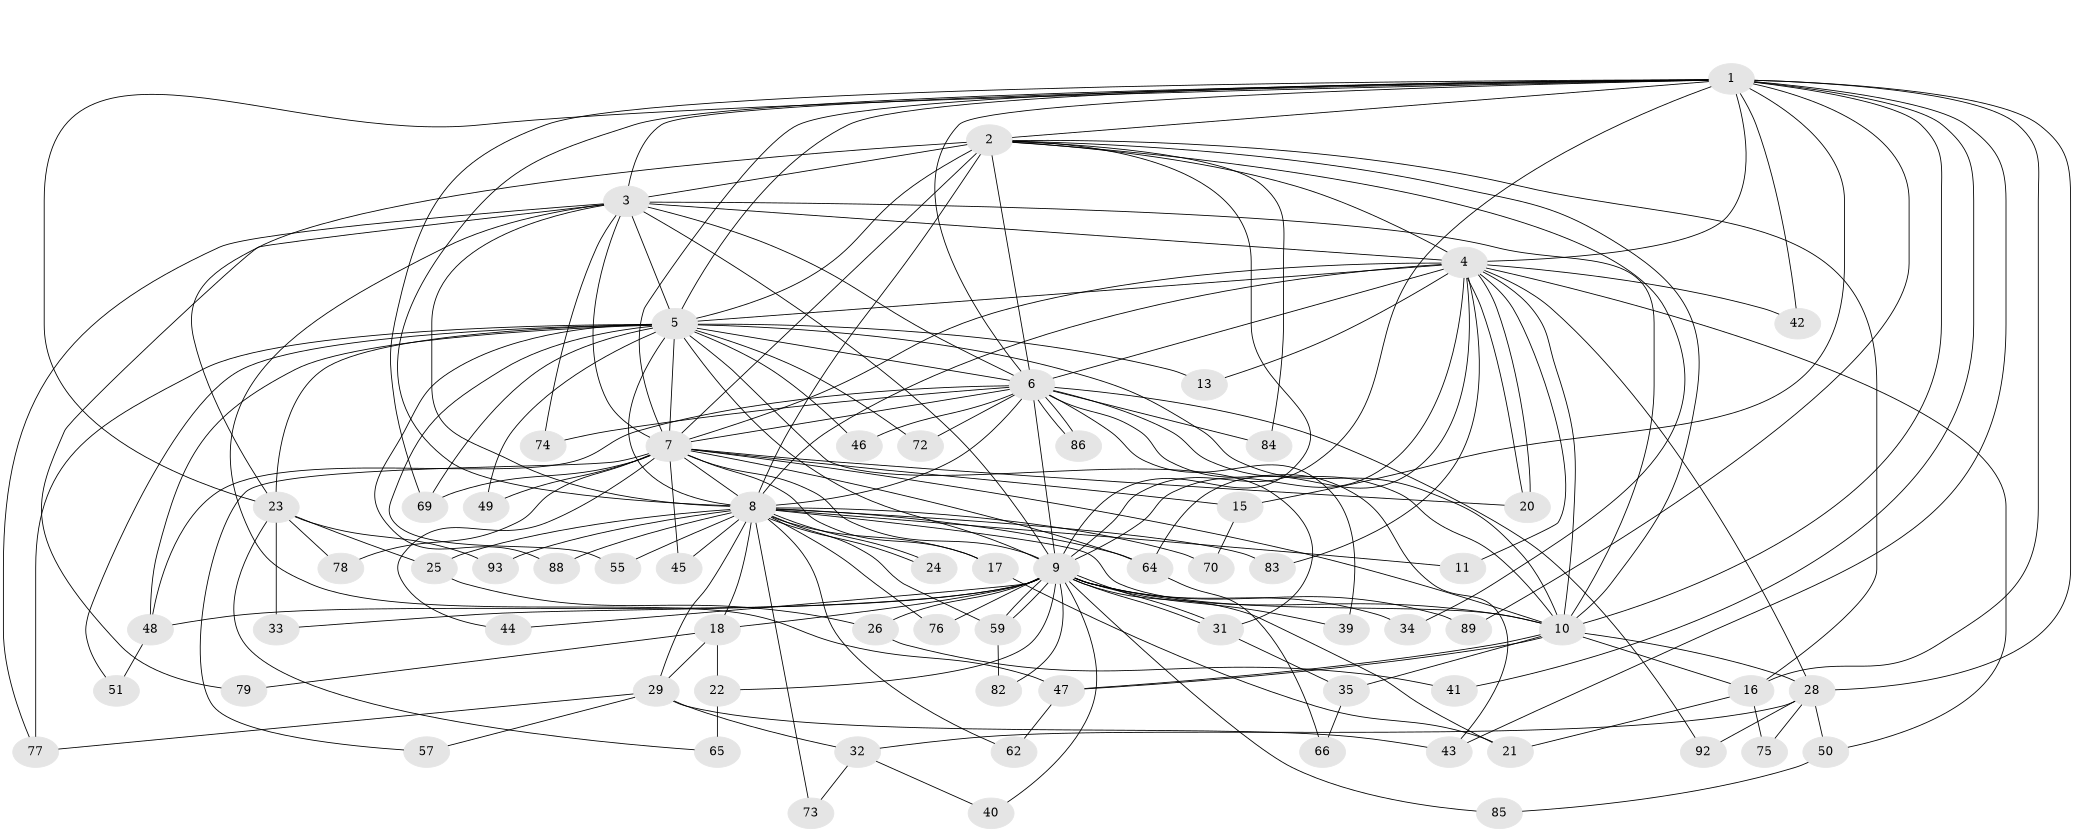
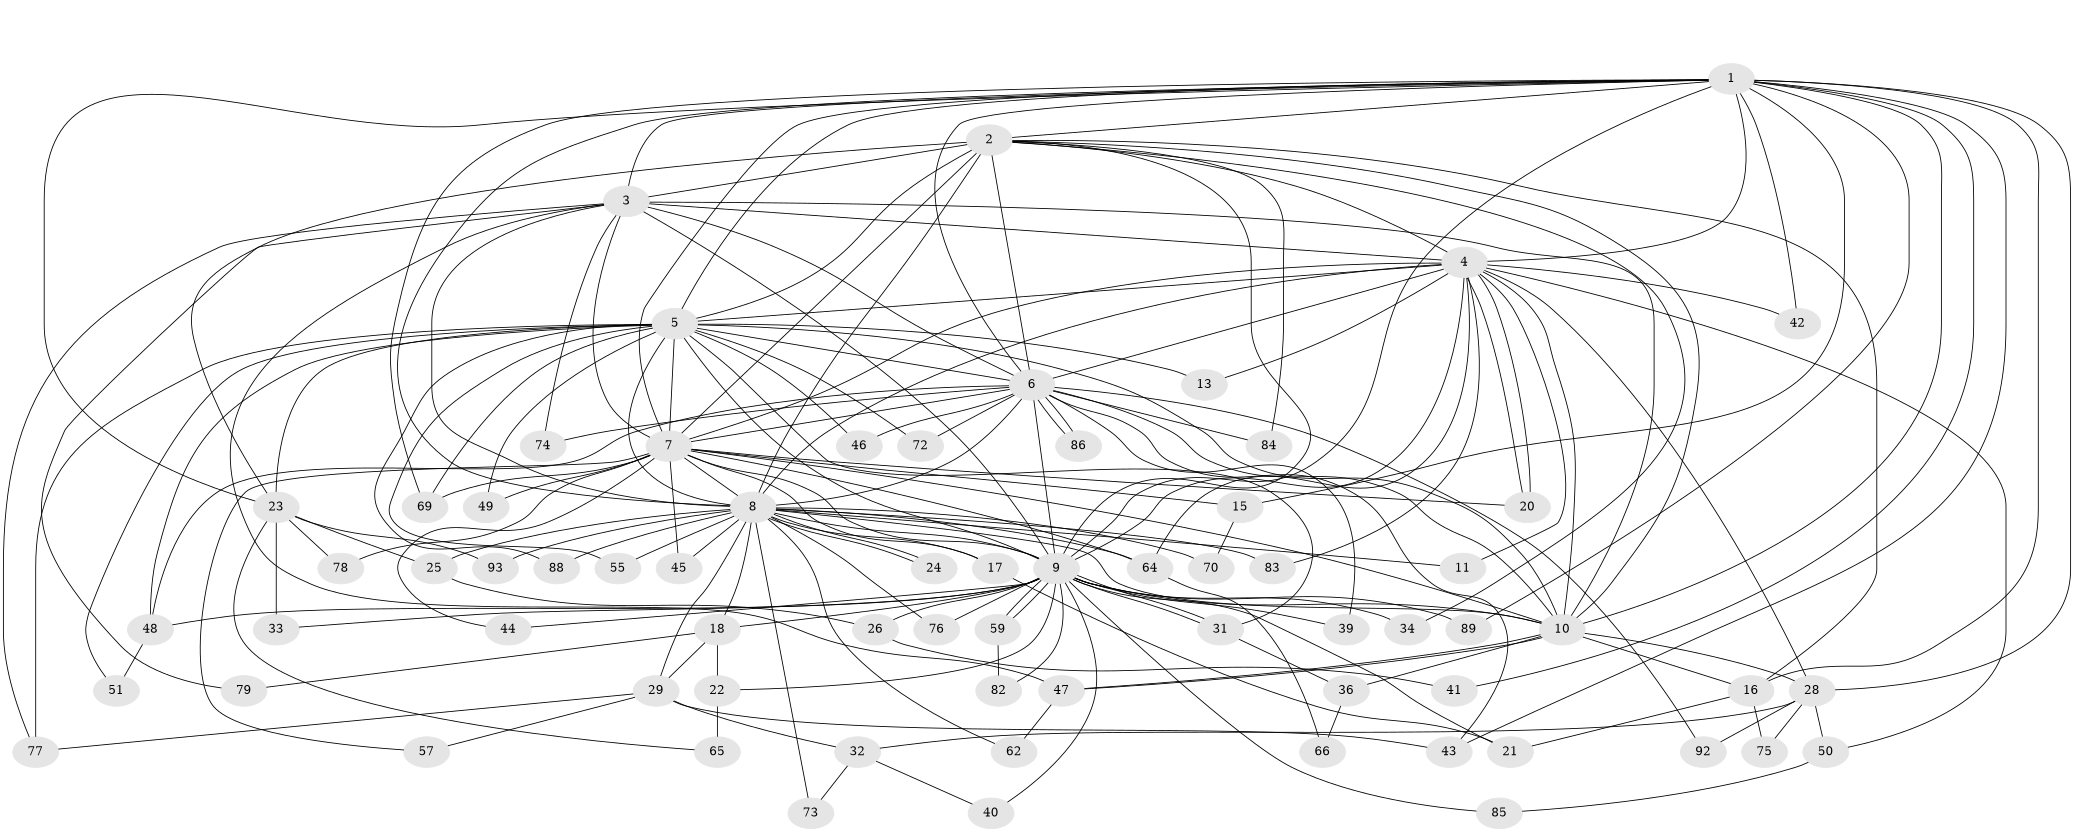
edge "3" -- "5": removed
edge "8" -- "59": now "8" -- "9"
node "35": label "35" -> "36"
